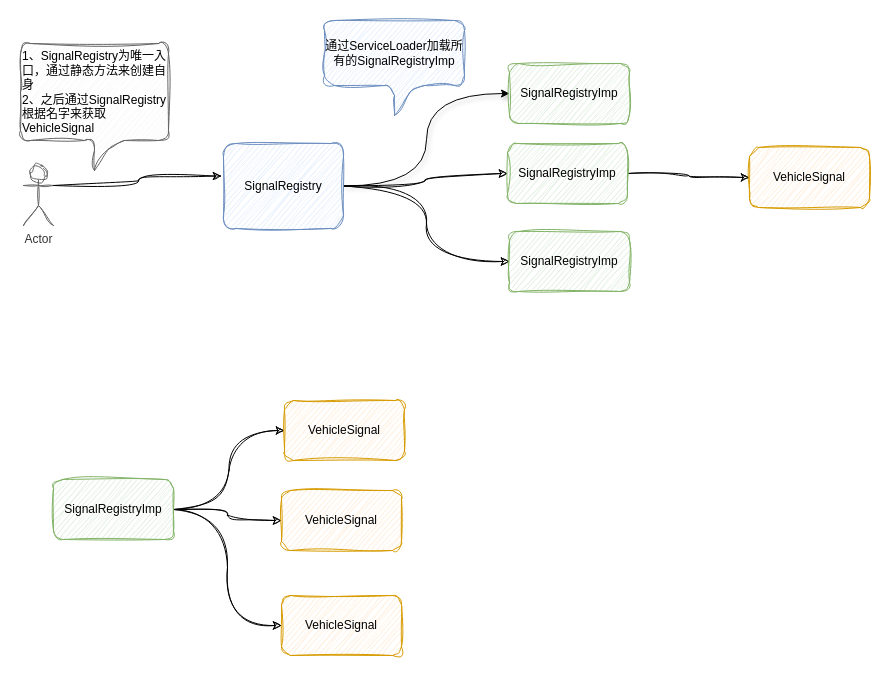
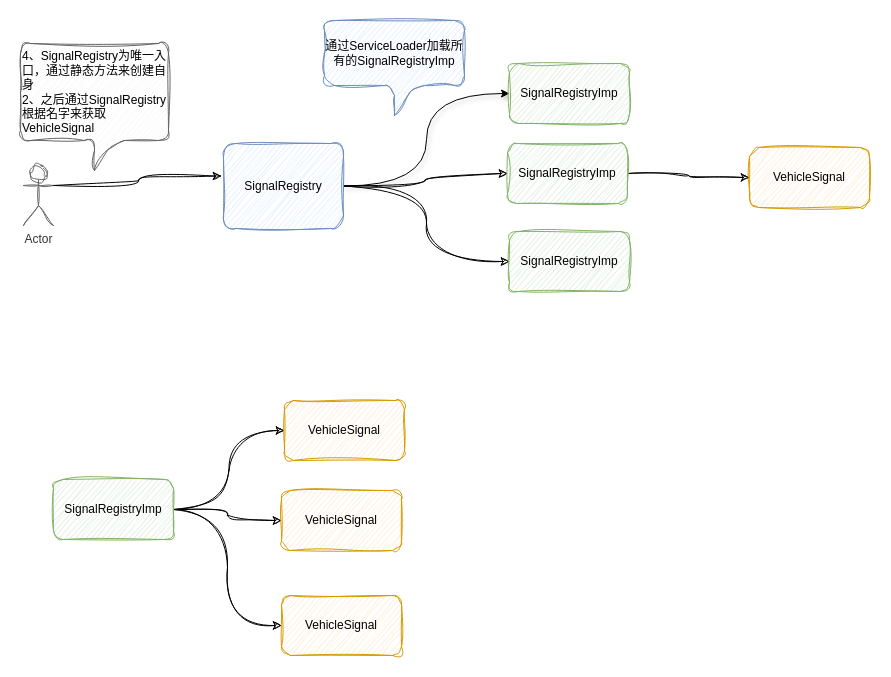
node "1、SignalRegistry为唯一入口，通过静态方法来创建自身 2、之后通过SignalRegistry根据名字来获取VehicleSignal": label "1、SignalRegistry为唯一入口，通过静态方法来创建自身 2、之后通过SignalRegistry根据名字来获取VehicleSignal" -> "4、SignalRegistry为唯一入口，通过静态方法来创建自身 2、之后通过SignalRegistry根据名字来获取VehicleSignal"
